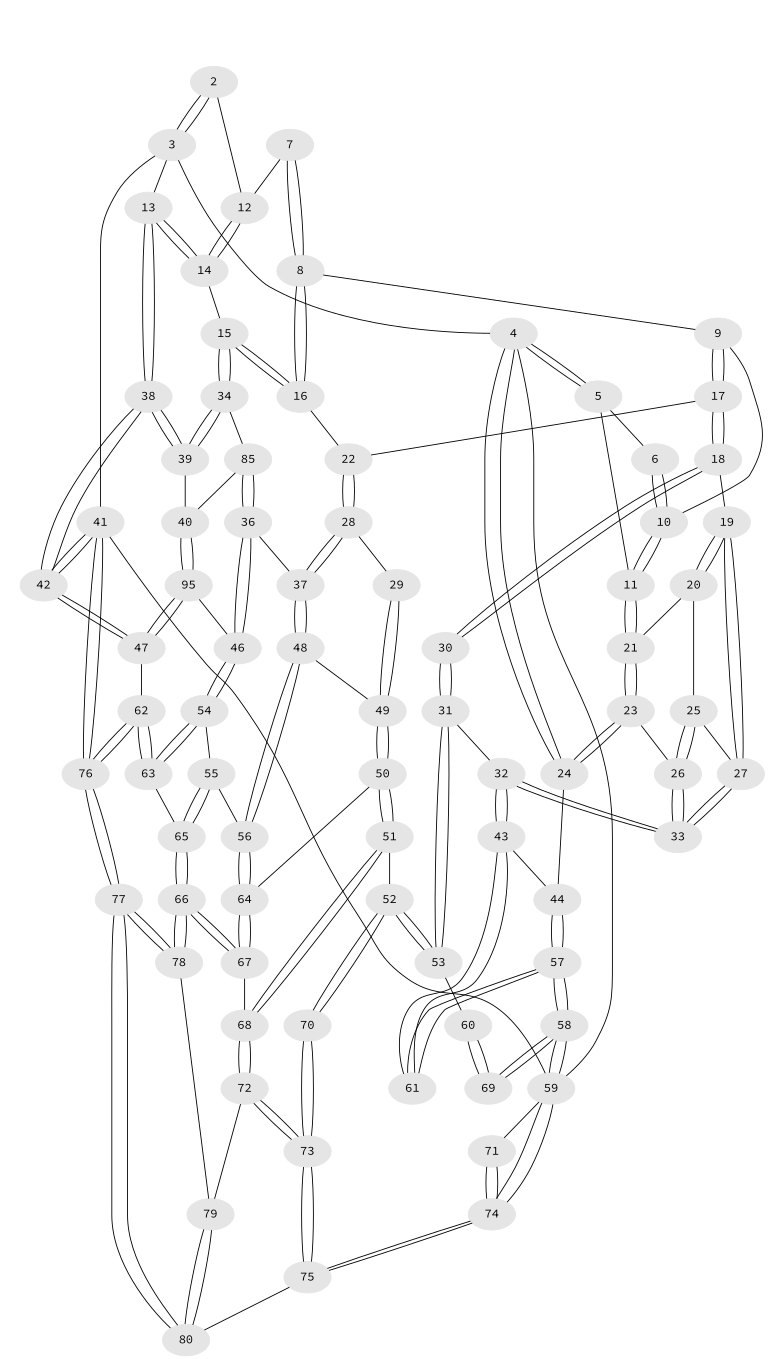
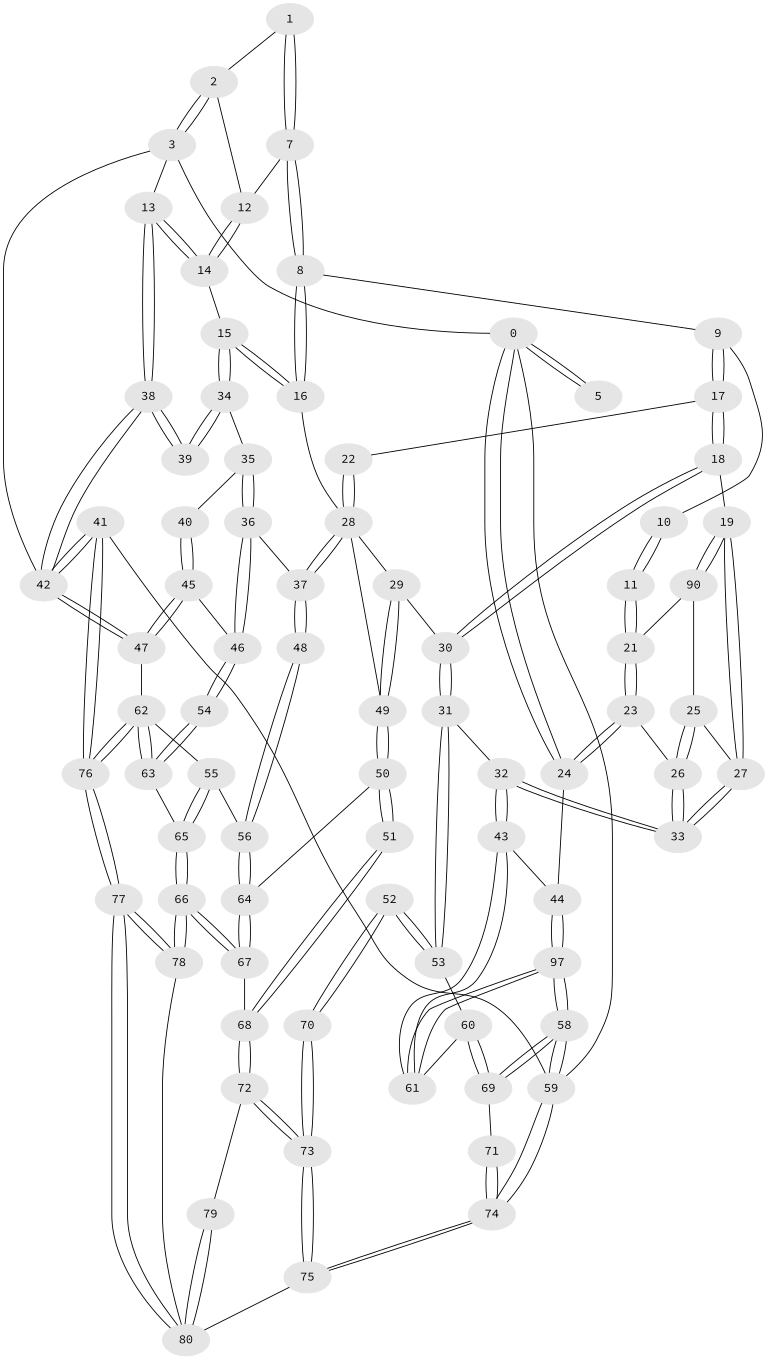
node "1": added
edge "3" -- "41": now "3" -- "42"
node "4": label "4" -> "0"
edge "16" -- "22": now "16" -- "28"
node "85": label "85" -> "35"
node "6": removed
edge "39" -- "40": removed
edge "5" -- "11": removed
node "95": label "95" -> "45"
node "20": label "20" -> "90"
edge "29" -- "30": added
edge "48" -- "49": now "28" -- "49"
edge "54" -- "55": now "62" -- "55"
edge "51" -- "52": removed
node "57": label "57" -> "97"
edge "60" -- "61": added
edge "78" -- "79": now "78" -- "80"
edge "59" -- "71": now "69" -- "71"
